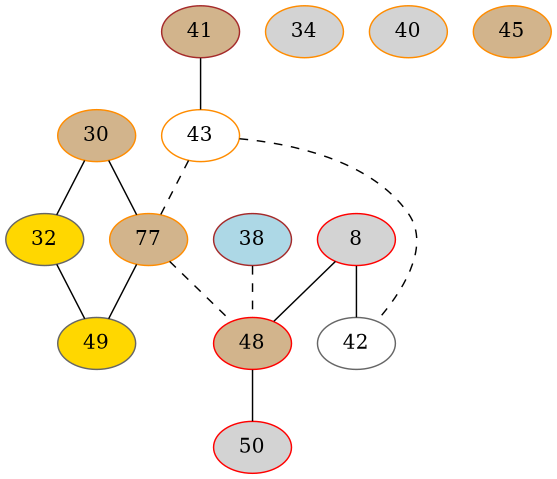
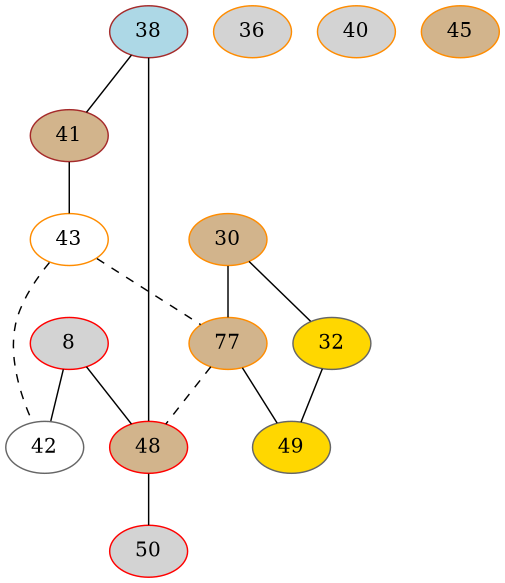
node "34": label "34" -> "36"
edge "38" -- "41": added
edge "38" -- "48": style dashed -> solid
